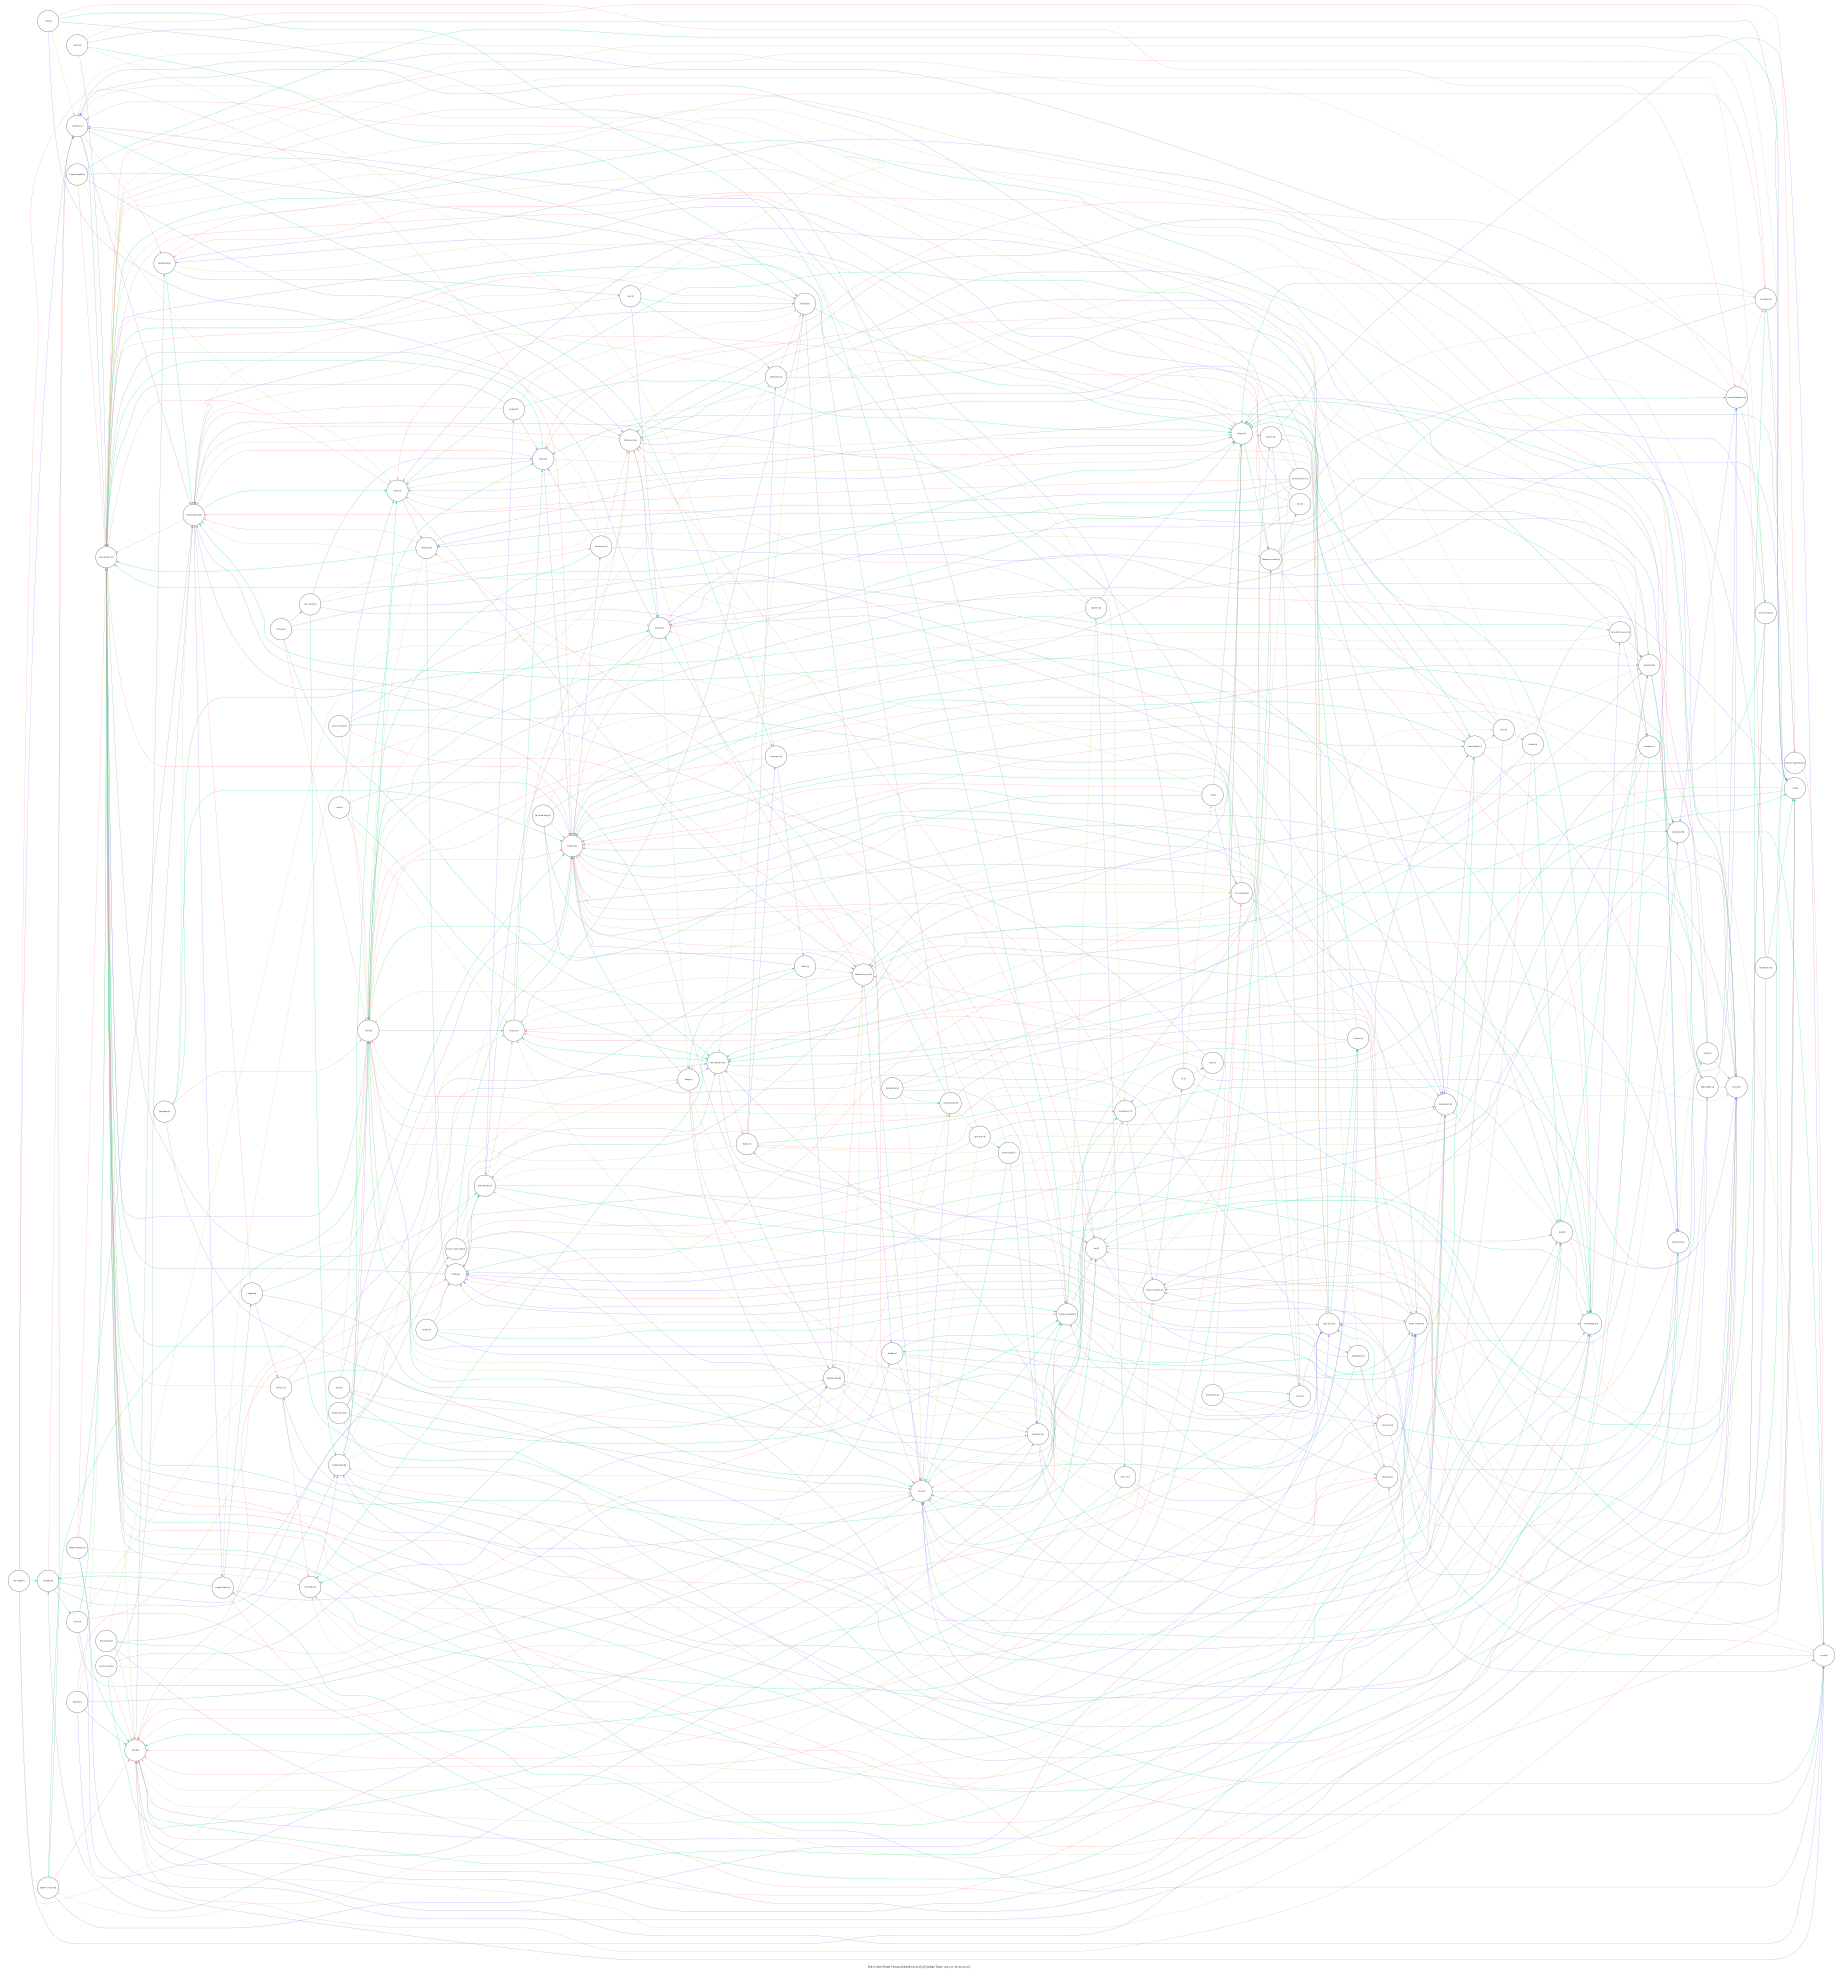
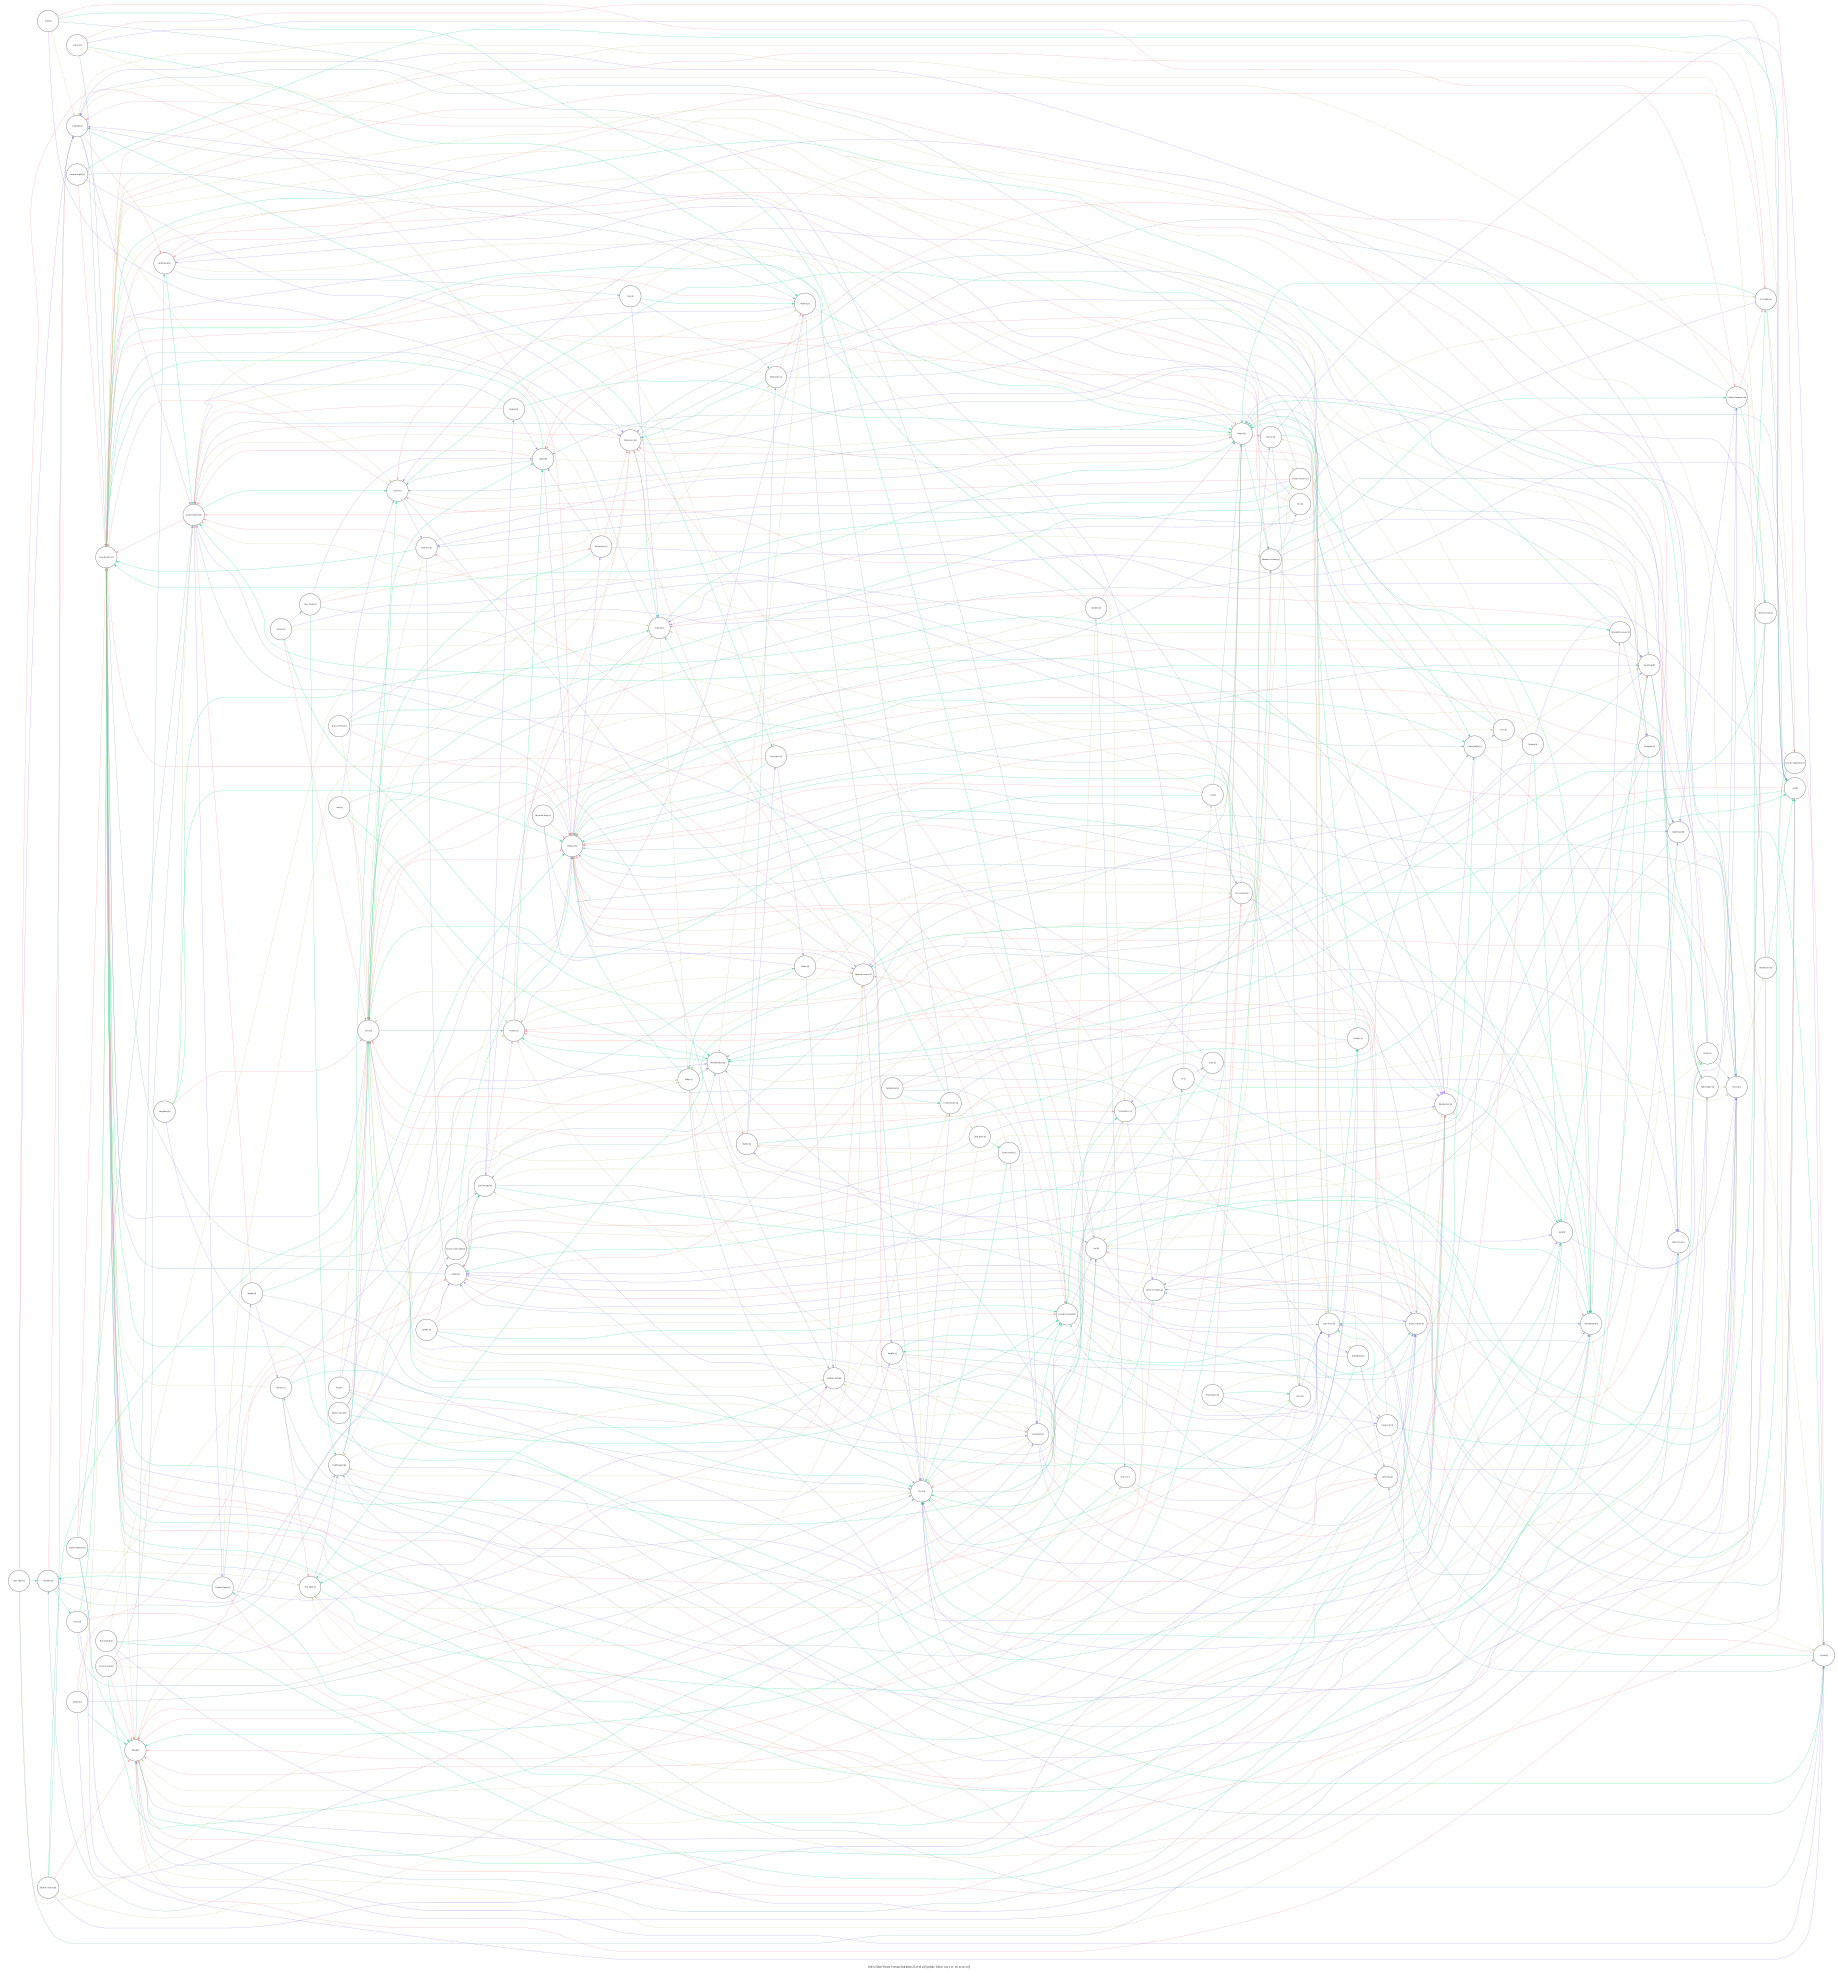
edge "Razor [13]" -> "Viper [10]": now "Razor [13]" -> "Beastmaster [0]"
